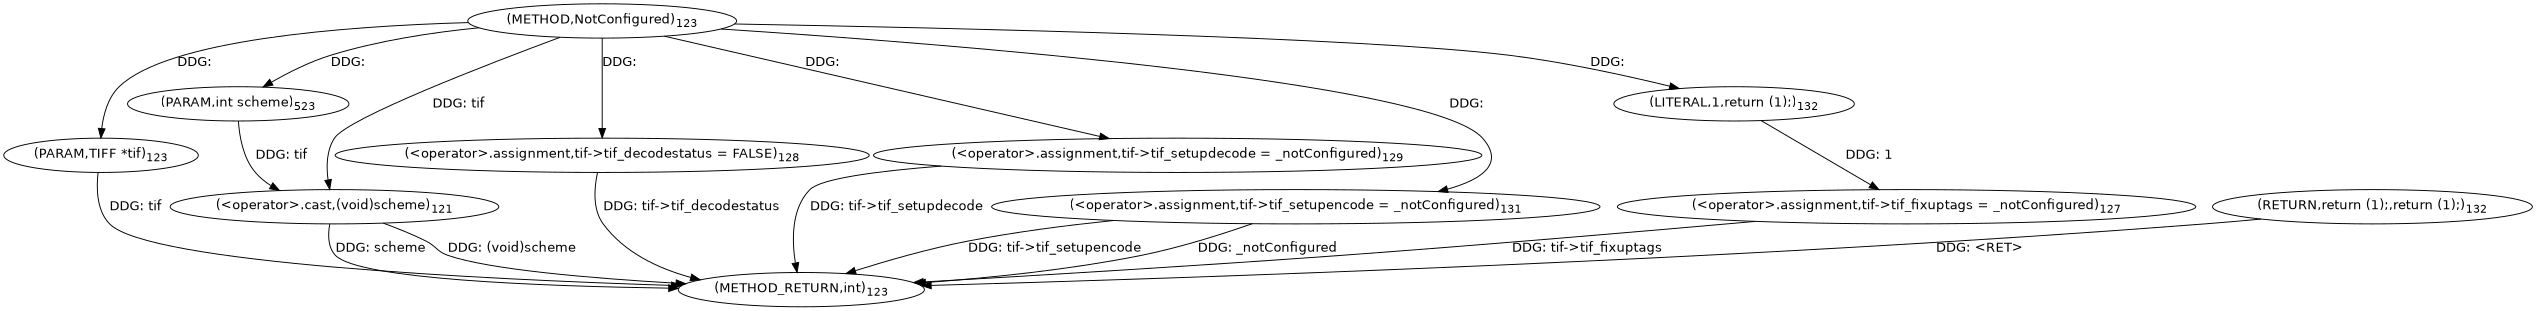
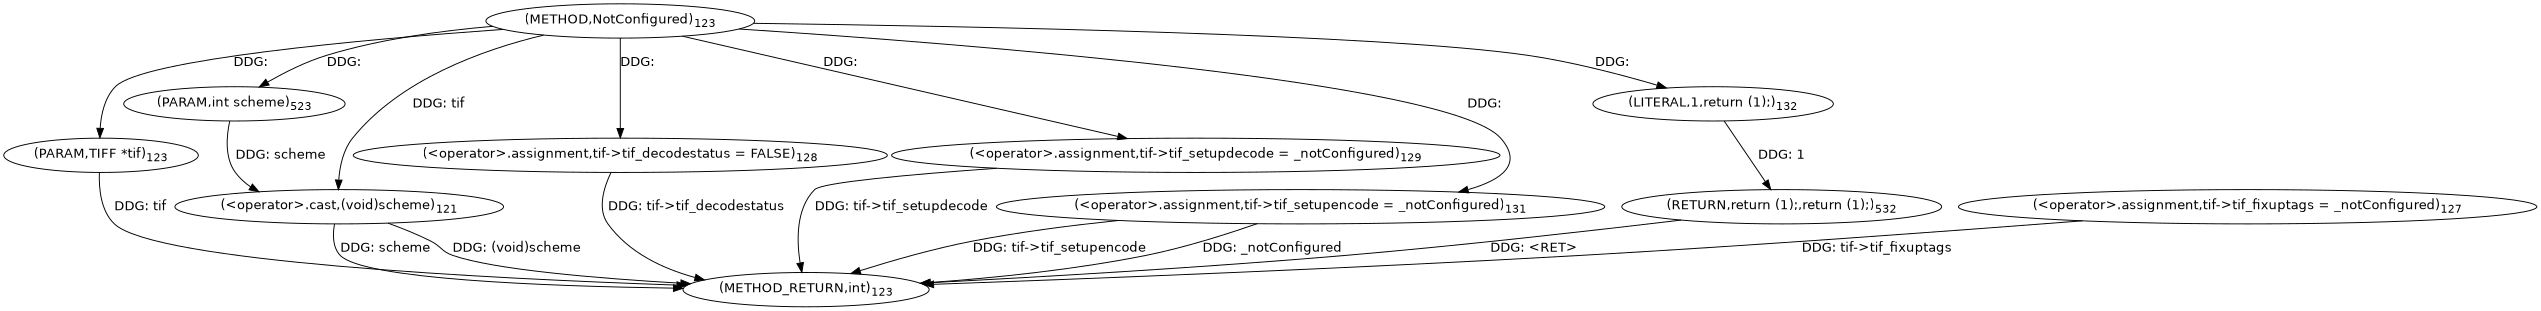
edge "(LITERAL,1,return (1);)" -> "(<operator>.assignment,tif->tif_fixuptags = _notConfigured)": now "(LITERAL,1,return (1);)" -> "(RETURN,return (1);,return (1);)"
edge "(PARAM,int scheme)" -> "(<operator>.cast,(void)scheme)": label "DDG: tif" -> "DDG: scheme"
node "(RETURN,return (1);,return (1);)": text "132" -> "532"
